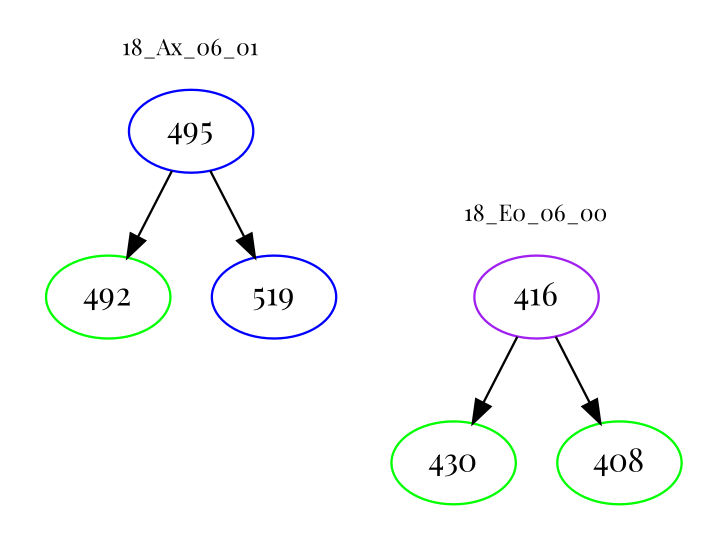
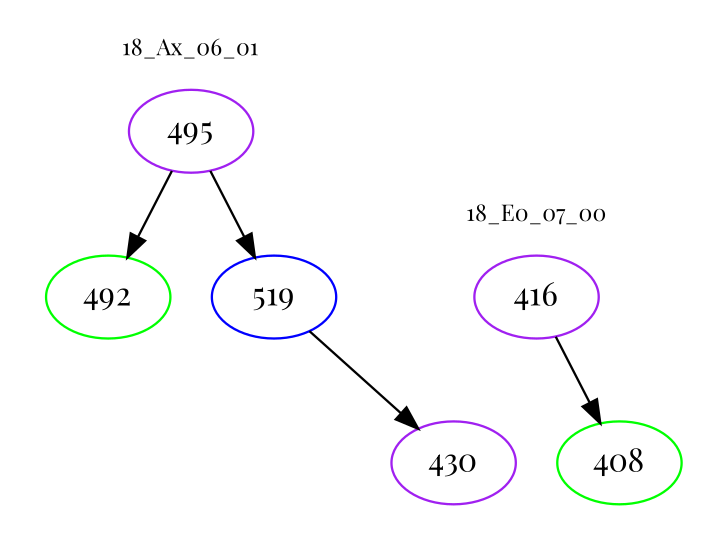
node "495": color blue -> purple
cluster "18_E0_06_00": label "18_E0_06_00" -> "18_E0_07_00"
edge "416" -> "430": now "519" -> "430"
node "430": color green -> purple
